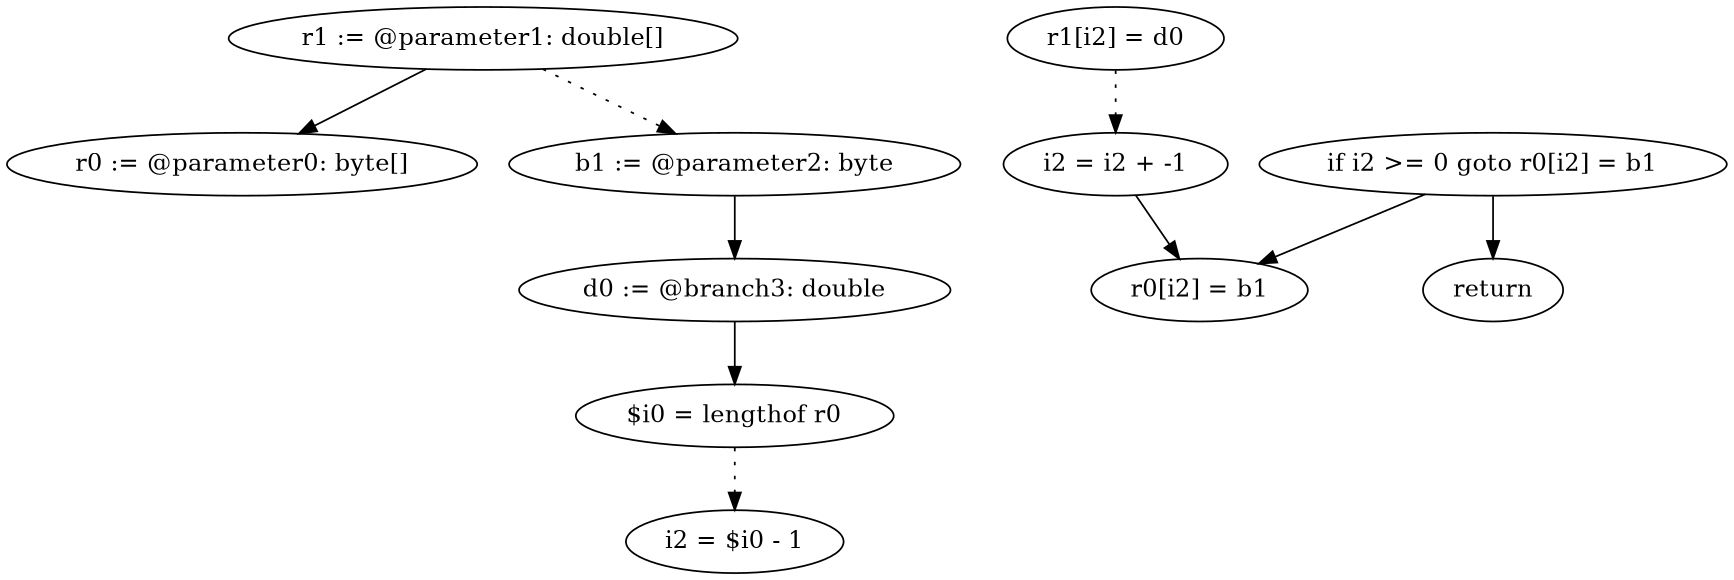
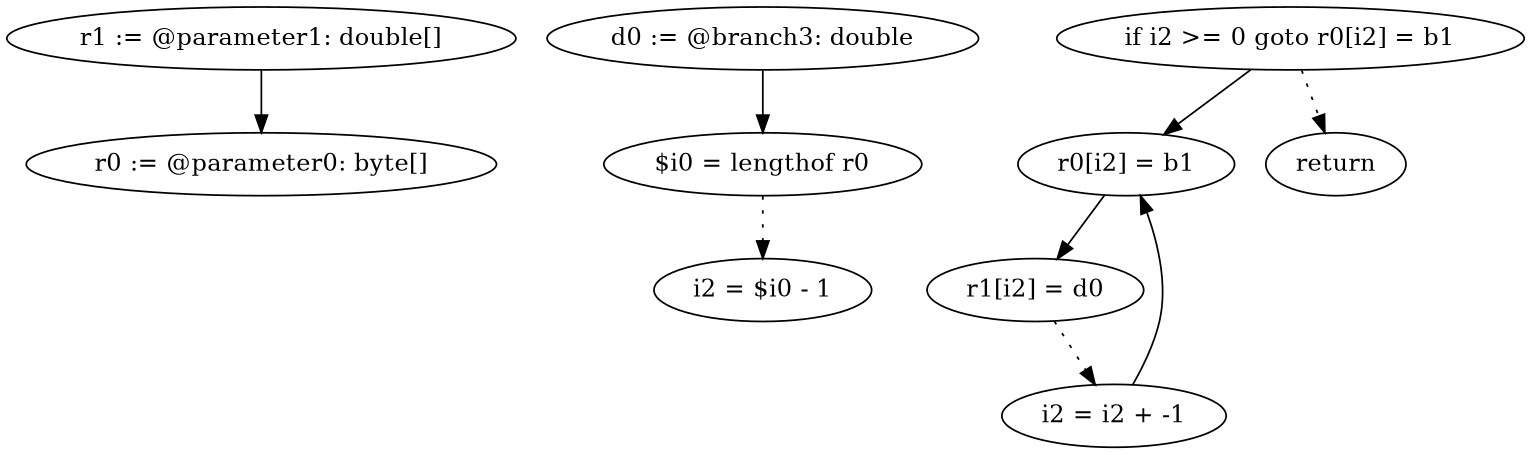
node "b1 := @parameter2: byte": removed
edge "if i2 >= 0 goto r0[i2] = b1" -> "return": style solid -> dotted
edge "r0[i2] = b1" -> "r1[i2] = d0": added
